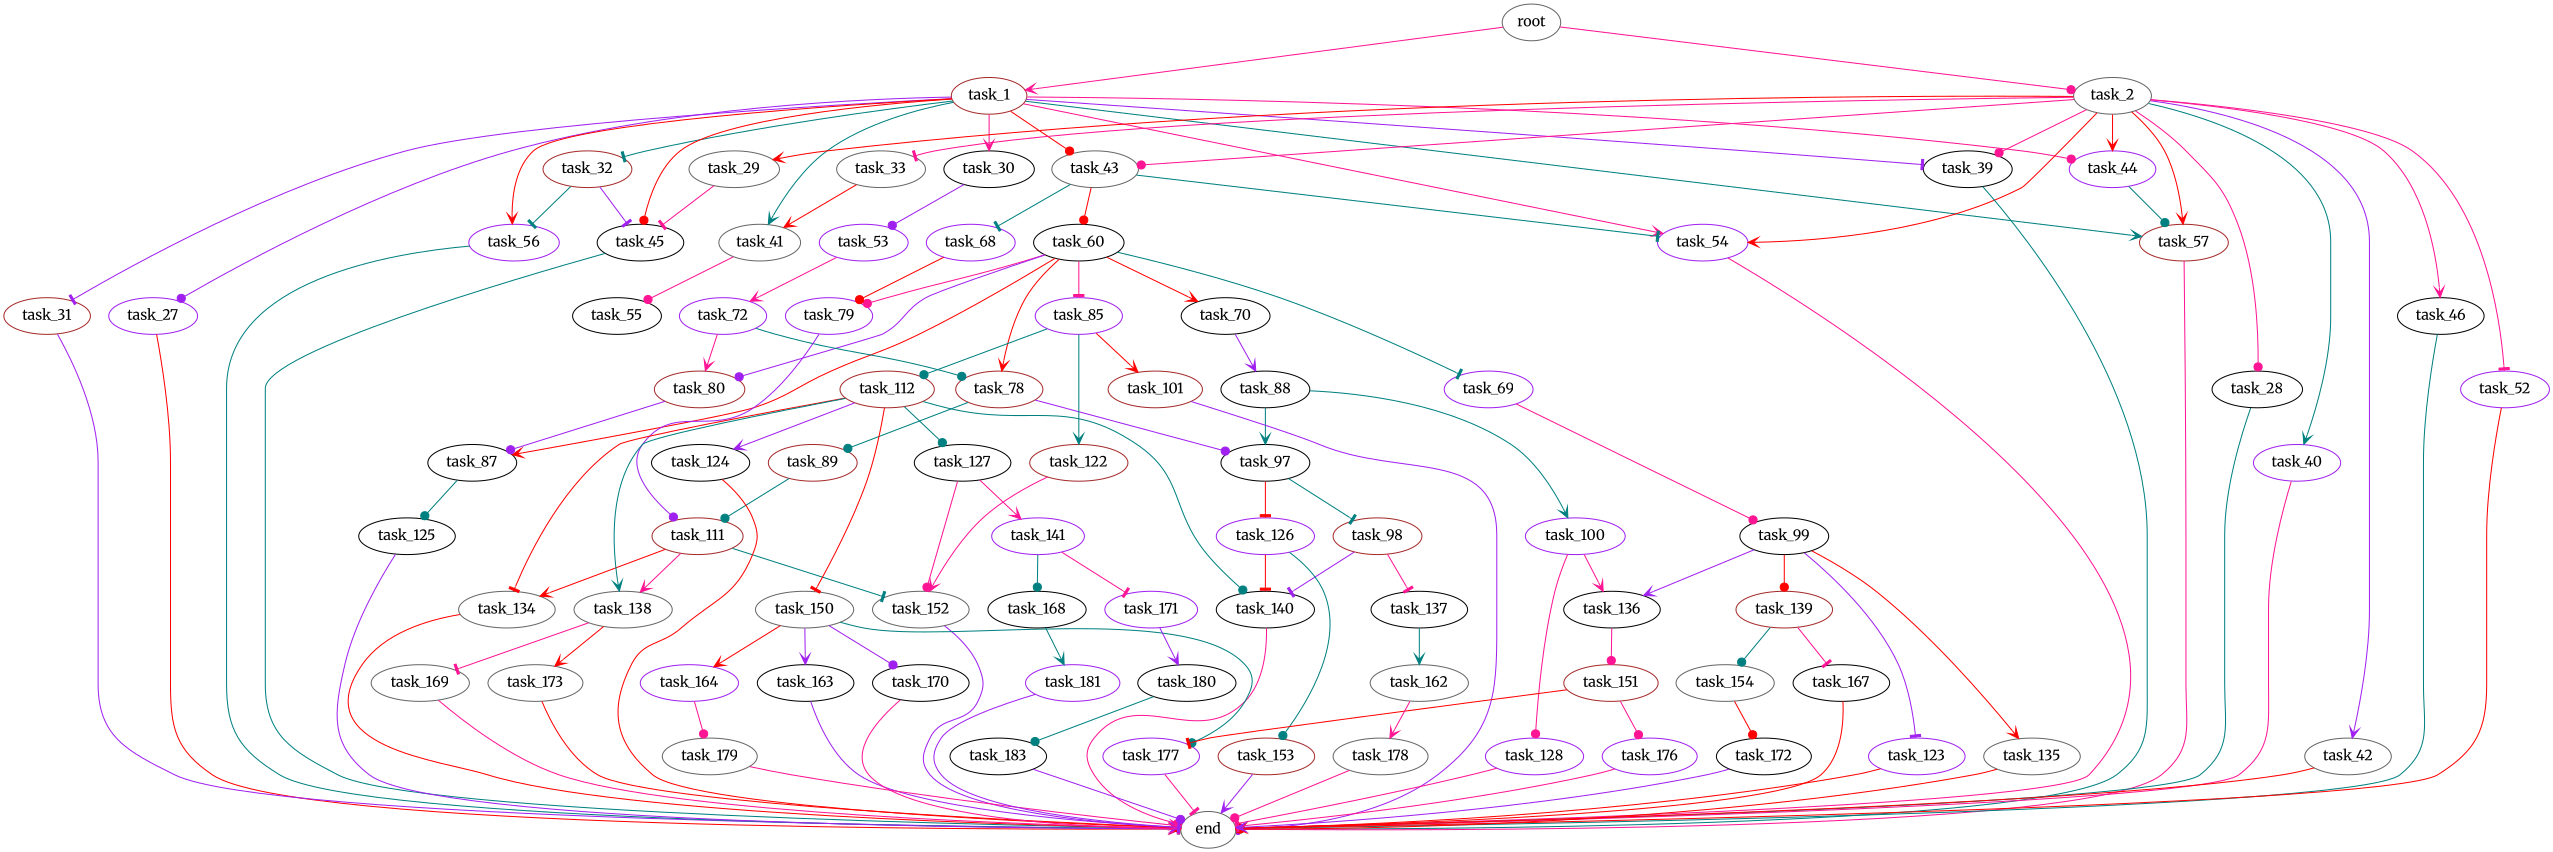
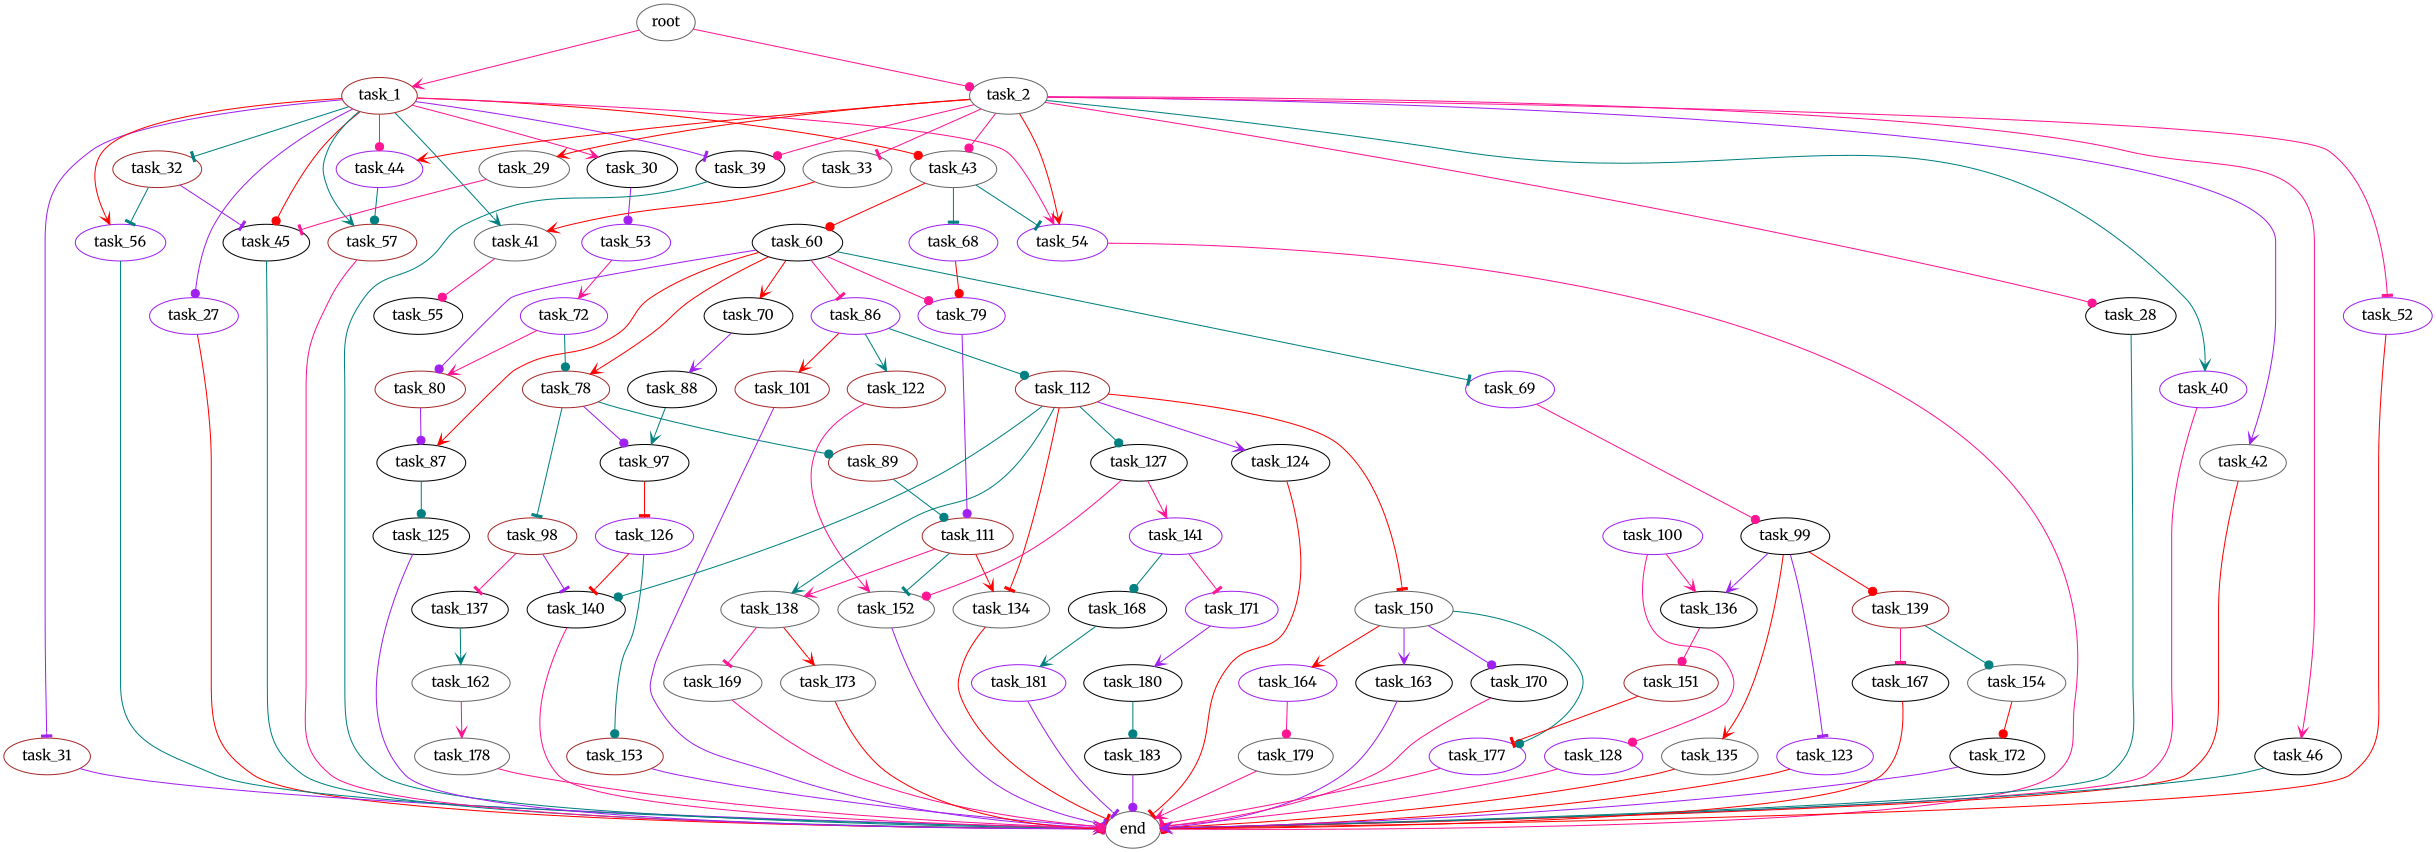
edge "task_2" -> "task_57": removed
node "task_85": label "task_85" -> "task_86"
edge "task_88" -> "task_100": removed
edge "task_97" -> "task_98": now "task_78" -> "task_98"
node "task_176": removed
edge "task_134" -> "end": arrowhead vee -> tee
